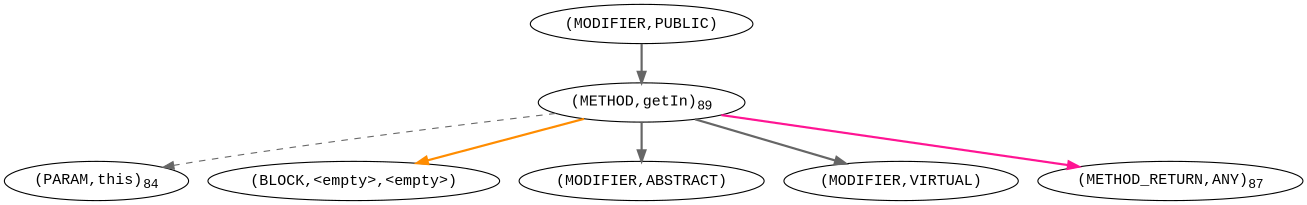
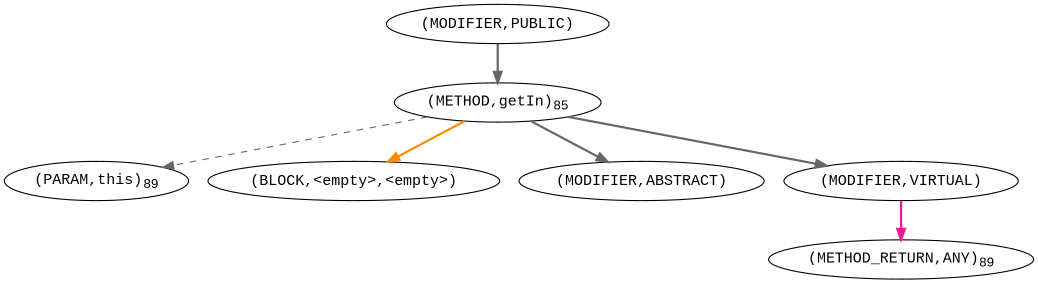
node "(METHOD,getIn)": text "89" -> "85"
edge "(METHOD,getIn)" -> "(METHOD_RETURN,ANY)": now "(MODIFIER,VIRTUAL)" -> "(METHOD_RETURN,ANY)"
node "(PARAM,this)": text "84" -> "89"
node "(METHOD_RETURN,ANY)": text "87" -> "89"
